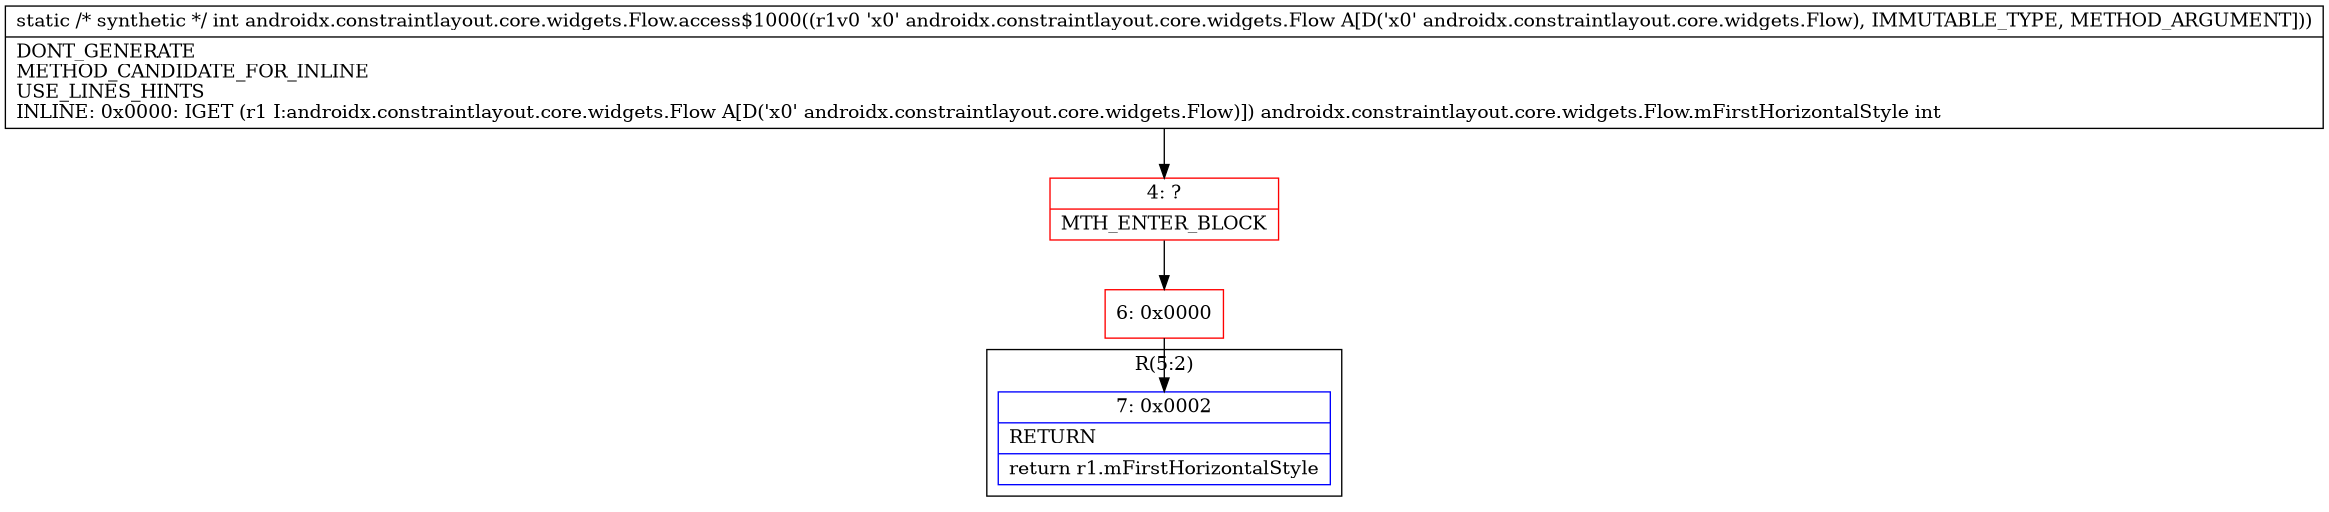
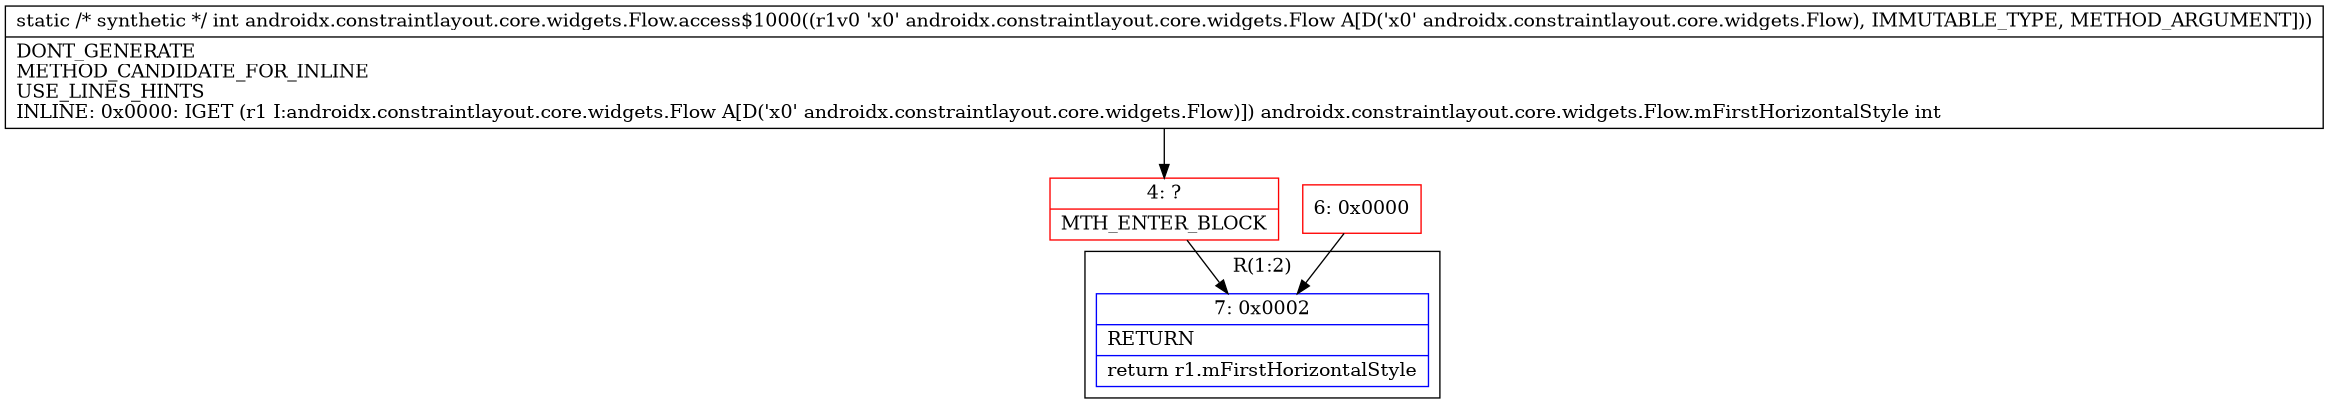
edge "4: ?" -> "6: 0x0000": now "4: ?" -> "7: 0x0002"
cluster "R(5:2)": label "R(5:2)" -> "R(1:2)"
